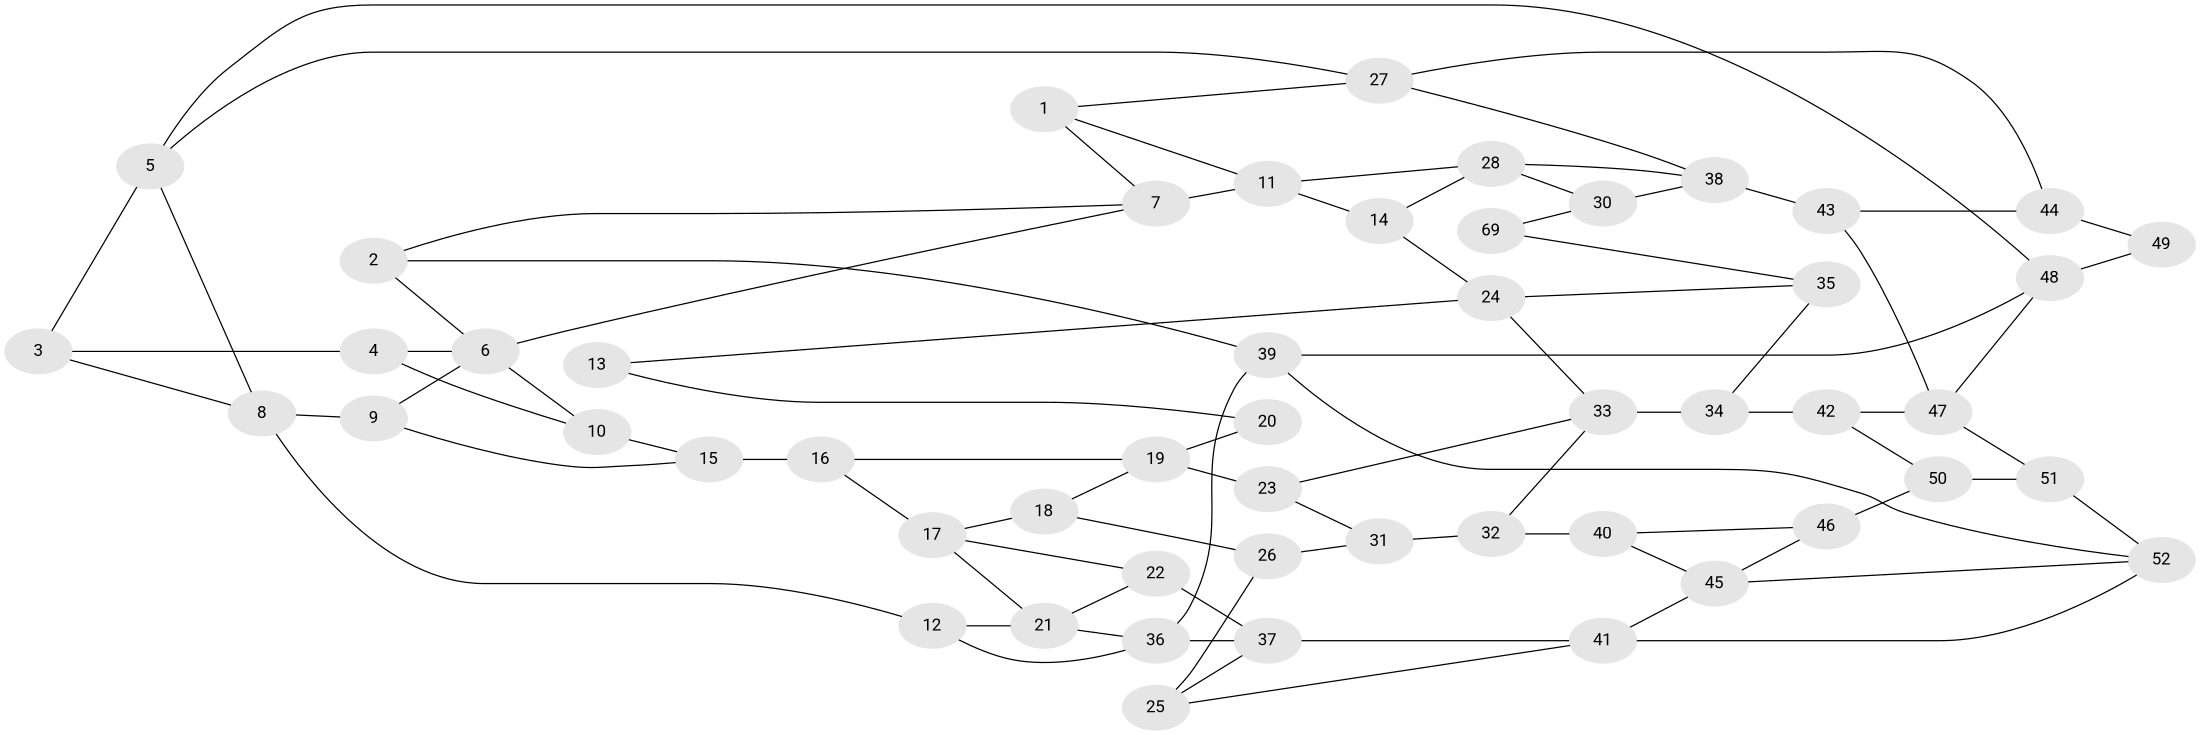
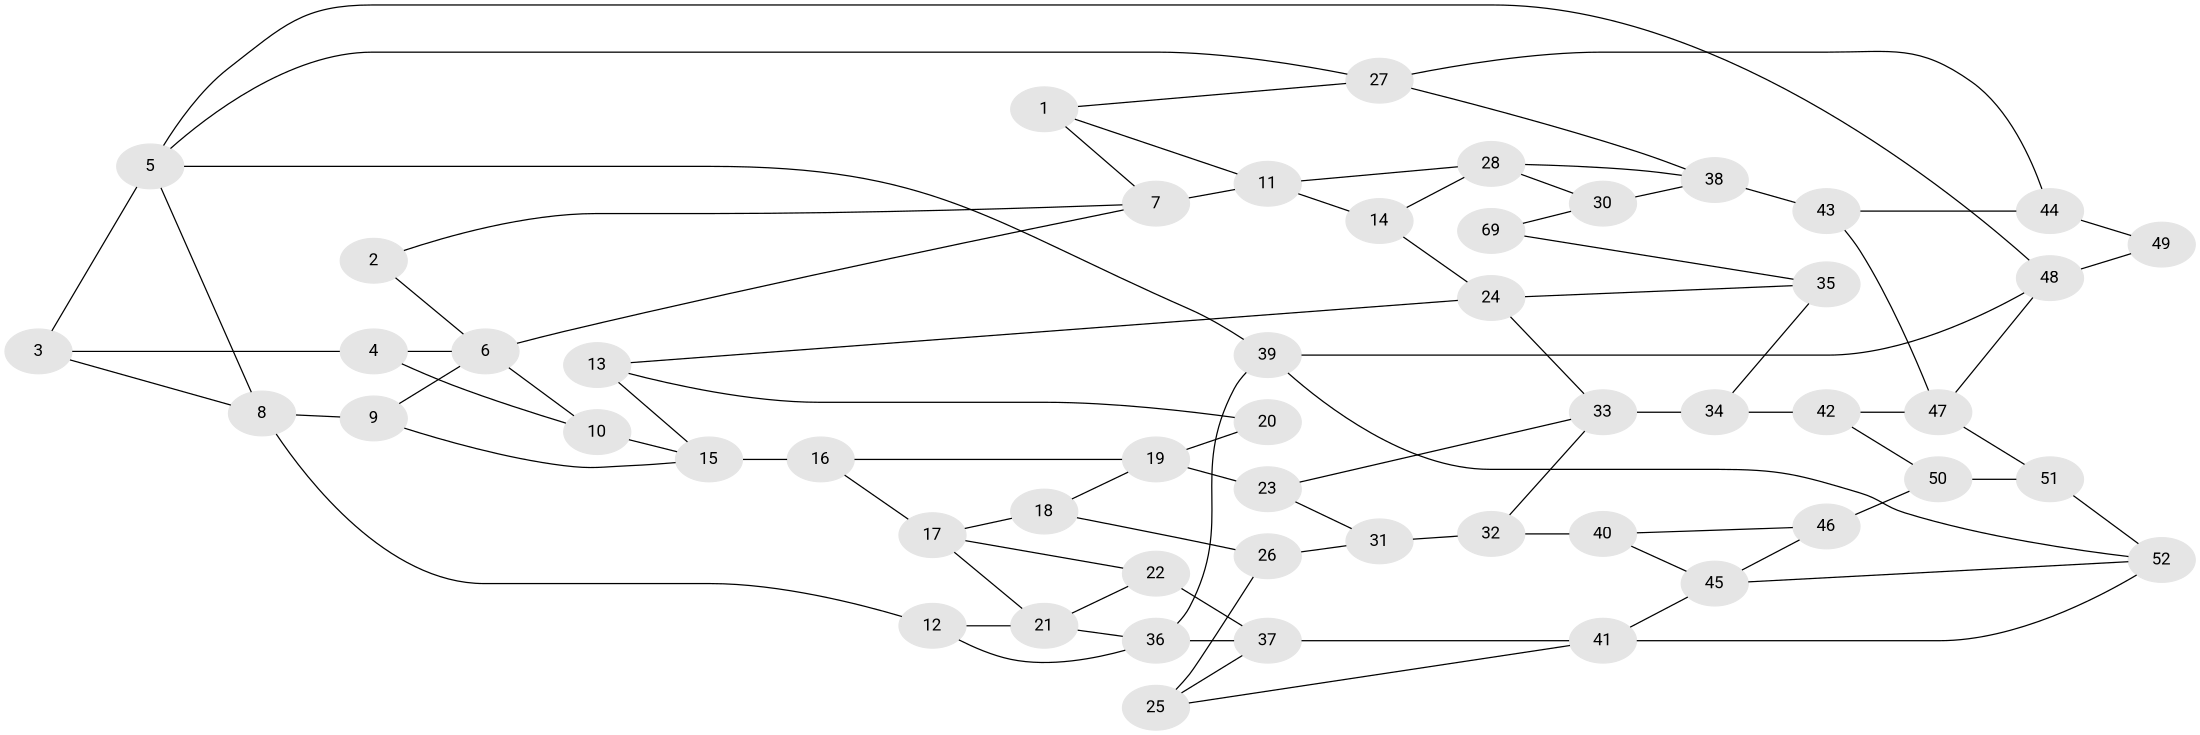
edge "2" -- "39": now "5" -- "39"
edge "13" -- "15": added
